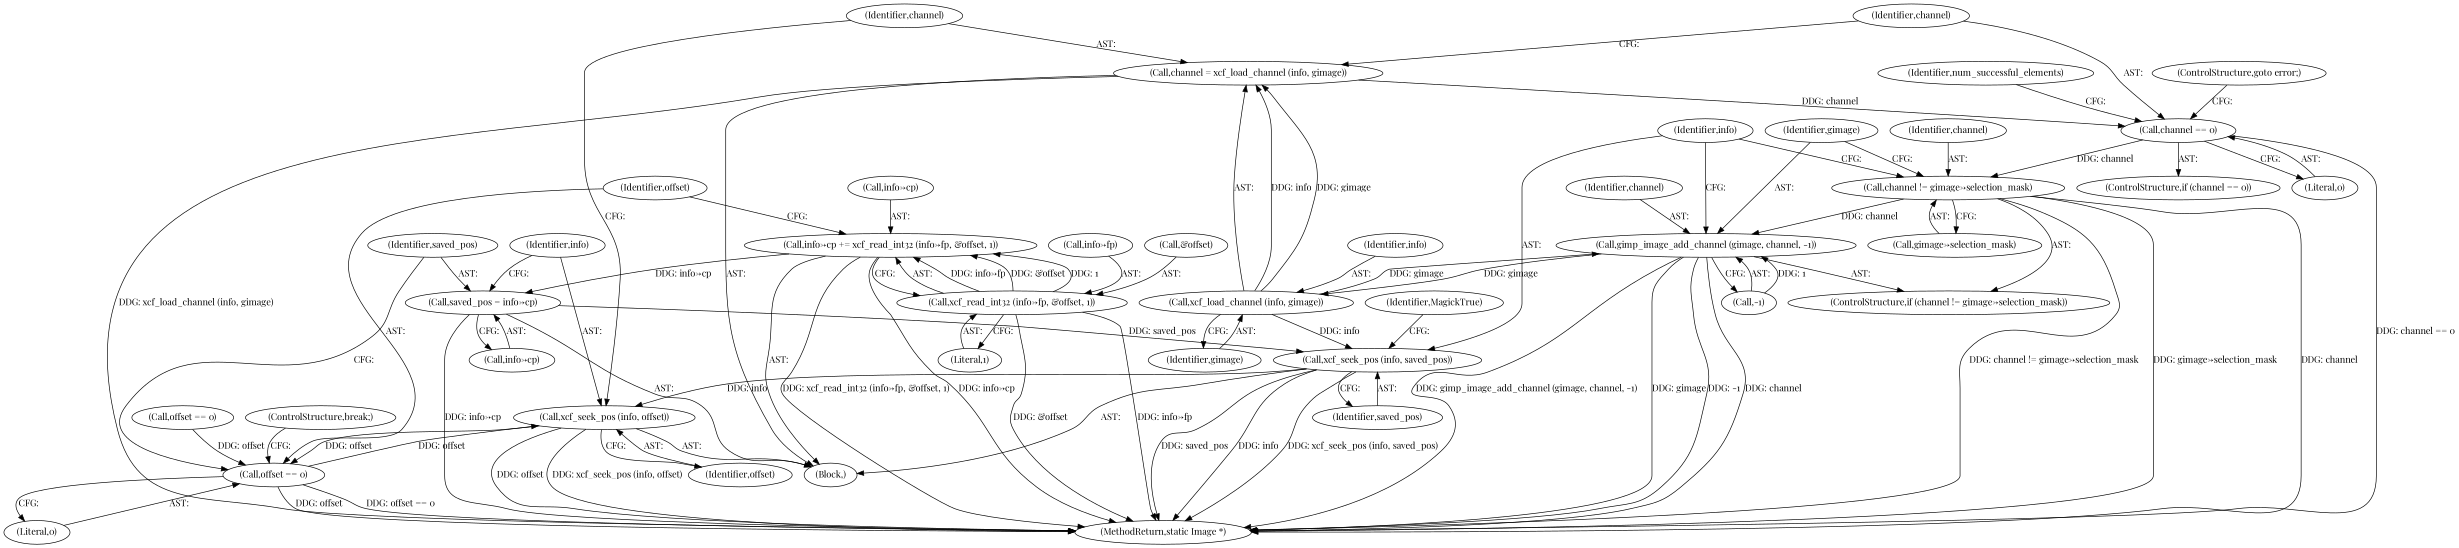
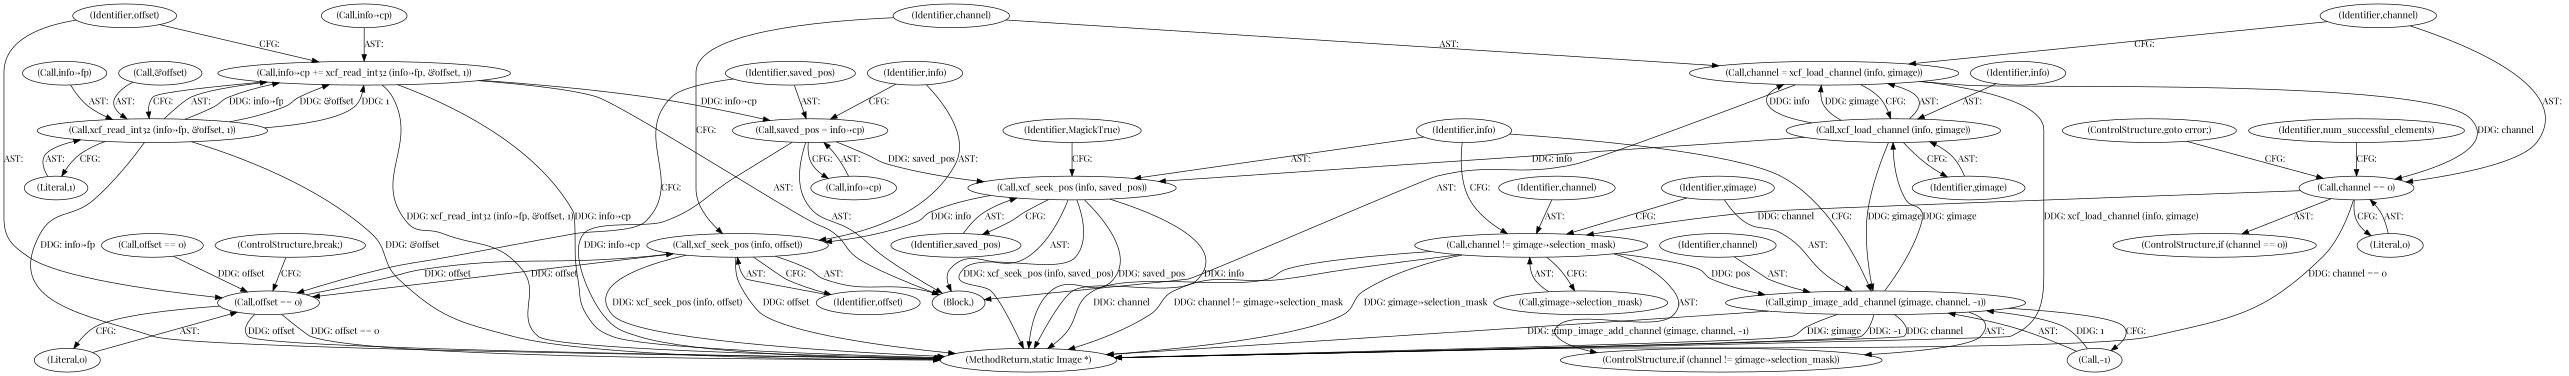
edge "(Call,channel = xcf_load_channel (info, gimage))" -> "(Call,xcf_load_channel (info, gimage))": added, label "CFG:"
edge "(Call,channel != gimage->selection_mask)" -> "(Call,gimp_image_add_channel (gimage, channel, -1))": label "DDG: channel" -> "DDG: pos"
